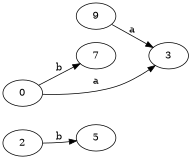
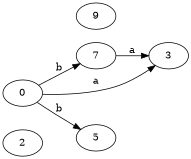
edge "9" -> "3": now "7" -> "3"
edge "2" -> "5": now "0" -> "5"
